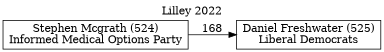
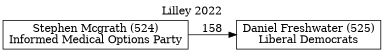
edge "Stephen Mcgrath (524) Informed Medical Options Party" -> "Daniel Freshwater (525) Liberal Democrats": label "168" -> "158"
